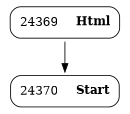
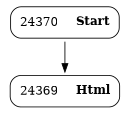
edge "24369" -> "24370": reversed
